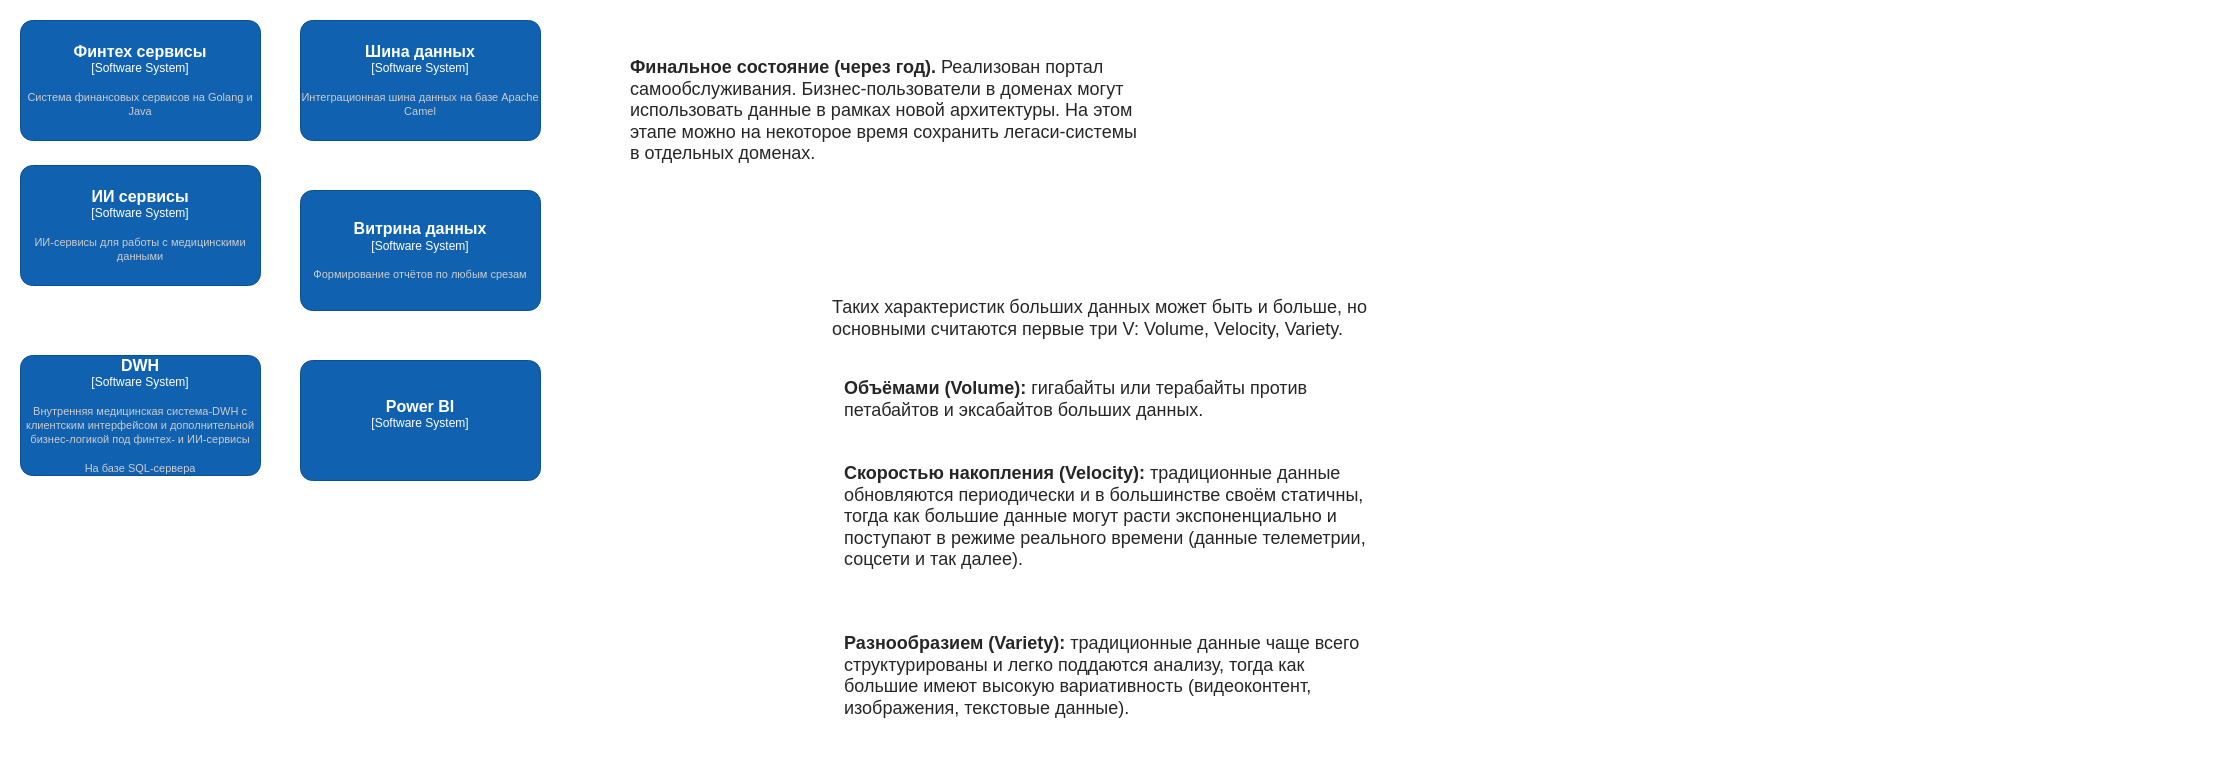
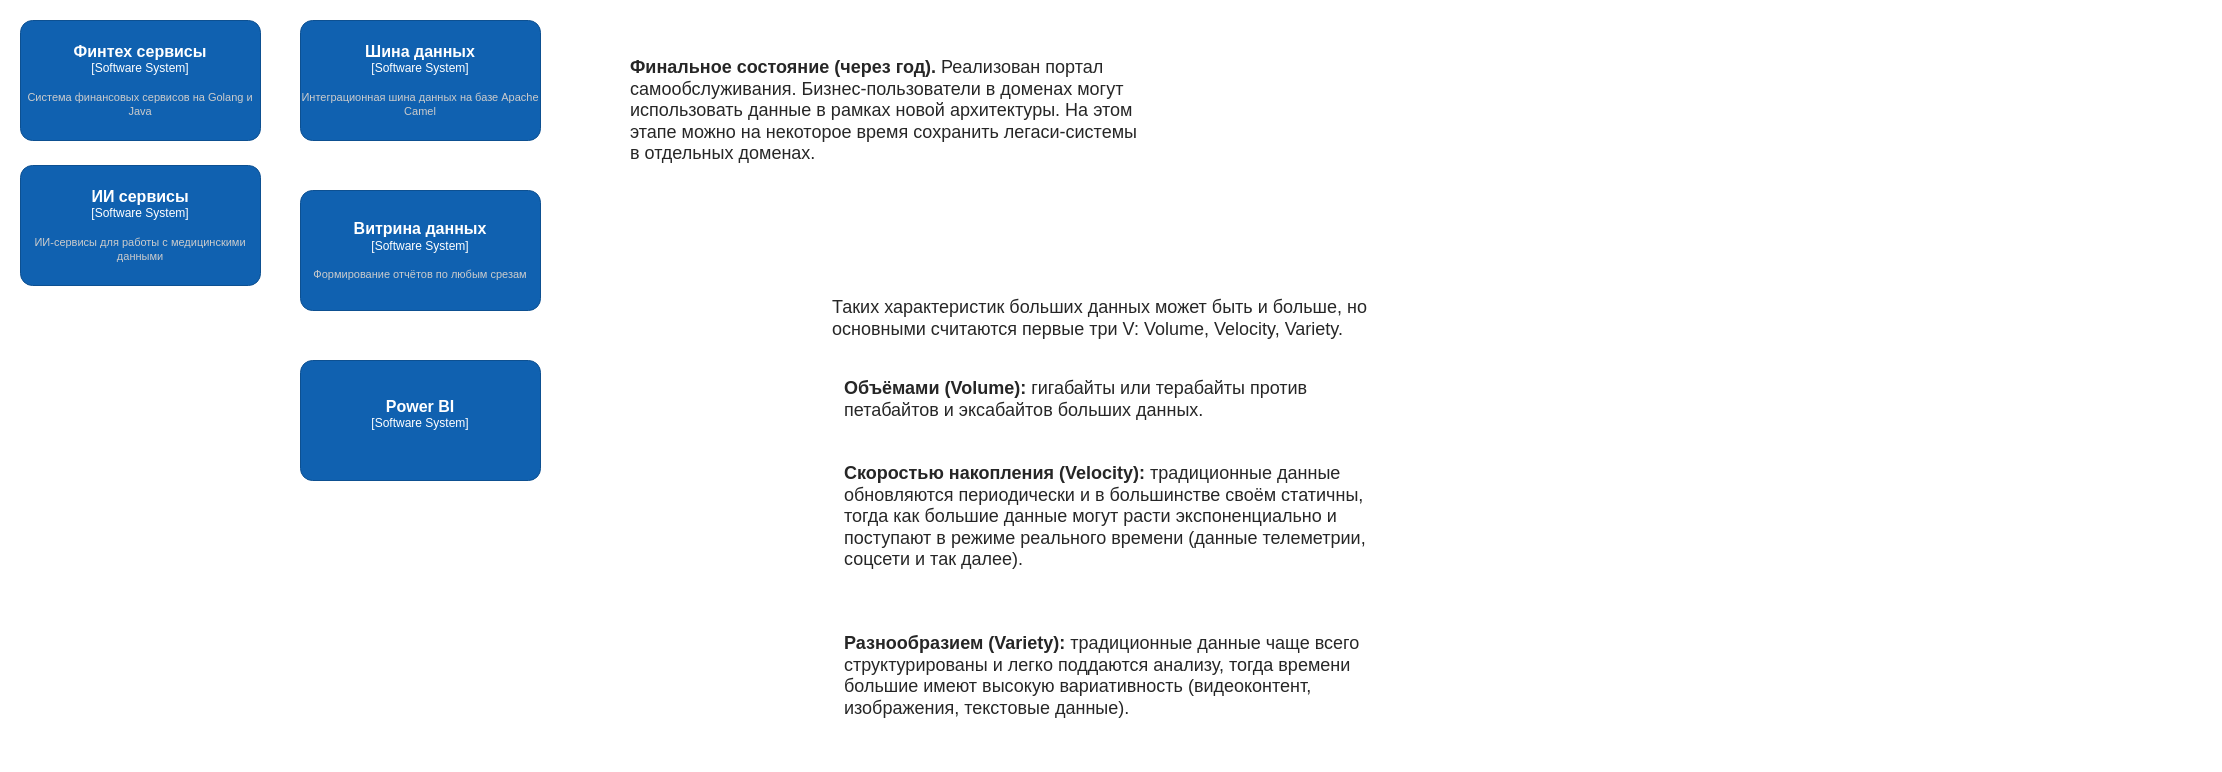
node "DWH [Software System] Внутренняя медицинская система-DWH с клиентским интерфейсом и дополнительной бизнес-логикой под финтех- и ИИ-сервисы На базе SQL-сервера": removed
node "Разнообразием (Variety): традиционные данные чаще всего структурированы и легко поддаются анализу, тогда как большие имеют высокую вариативность (видеоконтент, изображения, текстовые данные).": label "Разнообразием (Variety): традиционные данные чаще всего структурированы и легко поддаются анализу, тогда как большие имеют высокую вариативность (видеоконтент, изображения, текстовые данные)." -> "Разнообразием (Variety): традиционные данные чаще всего структурированы и легко поддаются анализу, тогда времени большие имеют высокую вариативность (видеоконтент, изображения, текстовые данные)."
